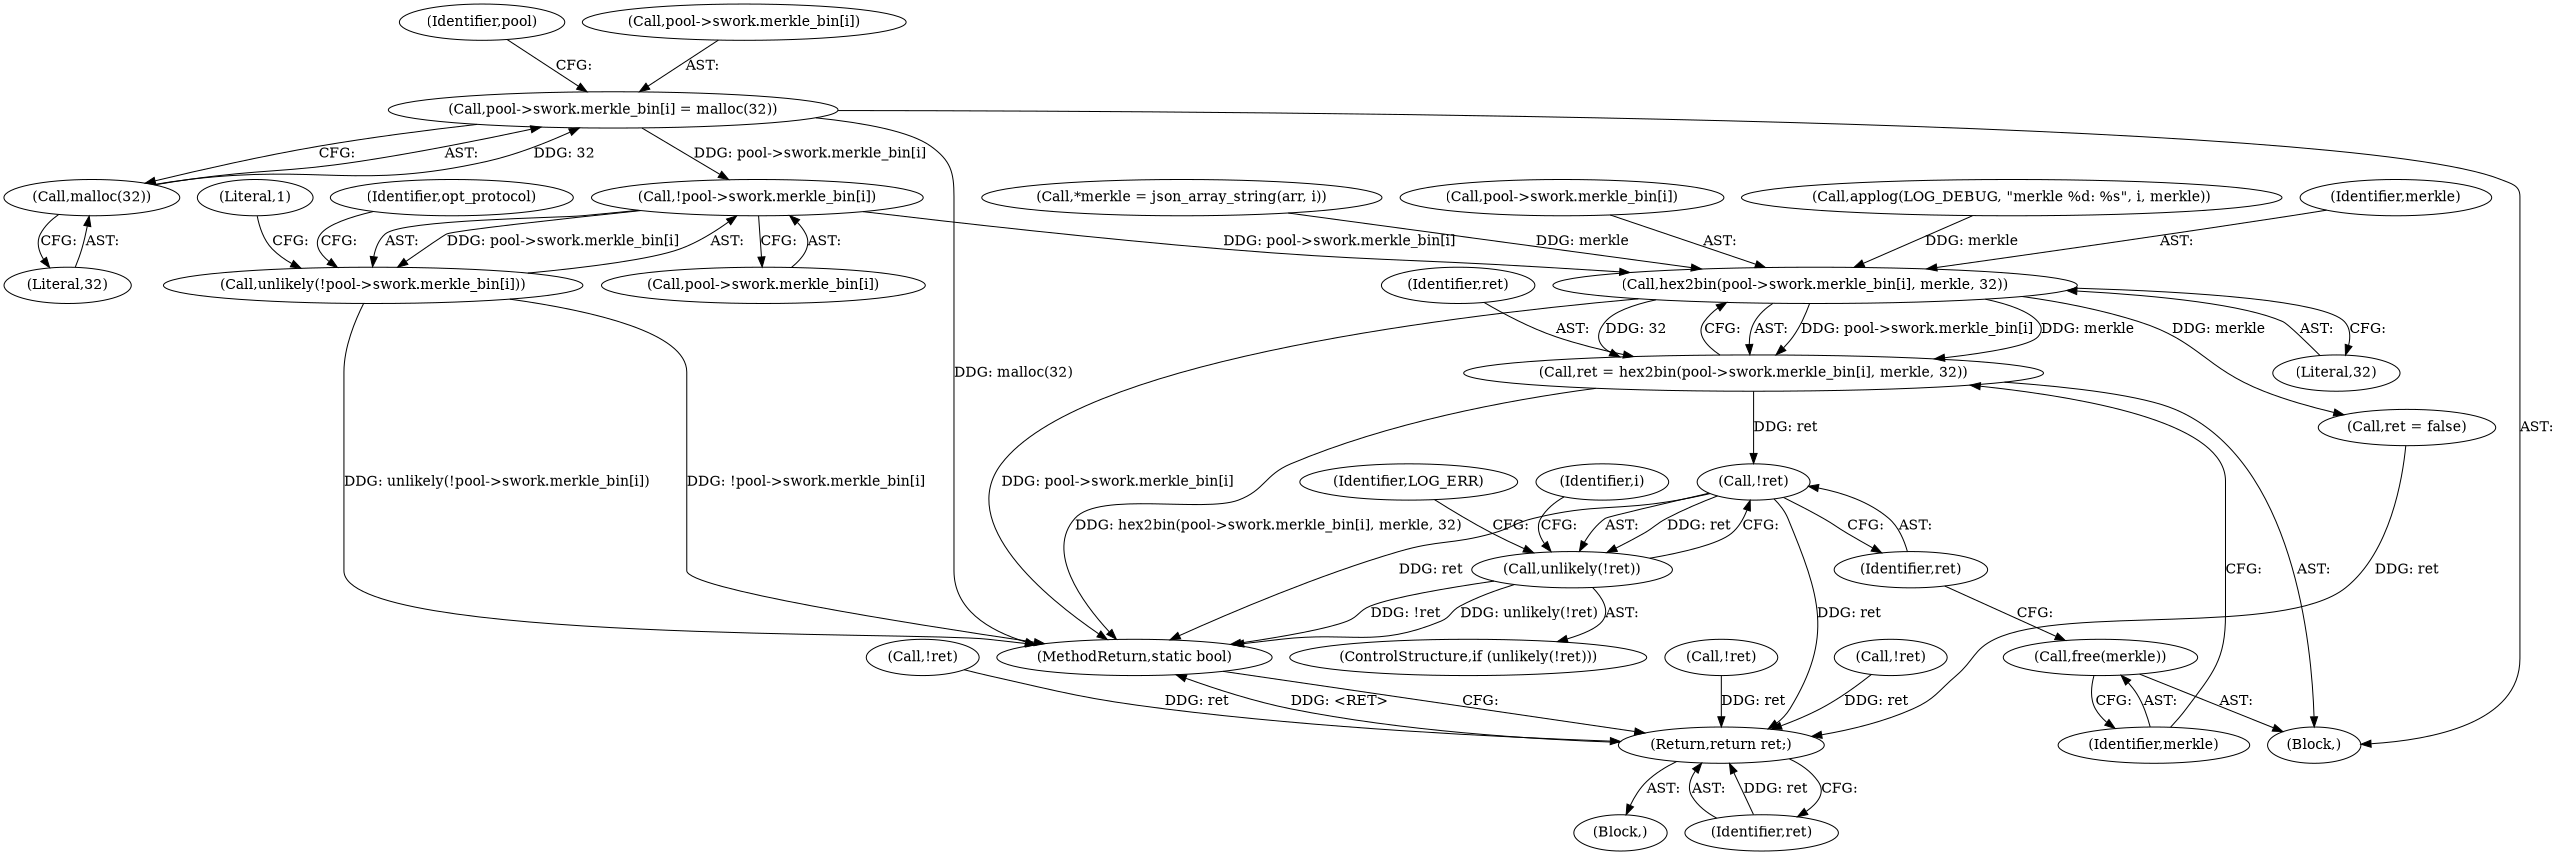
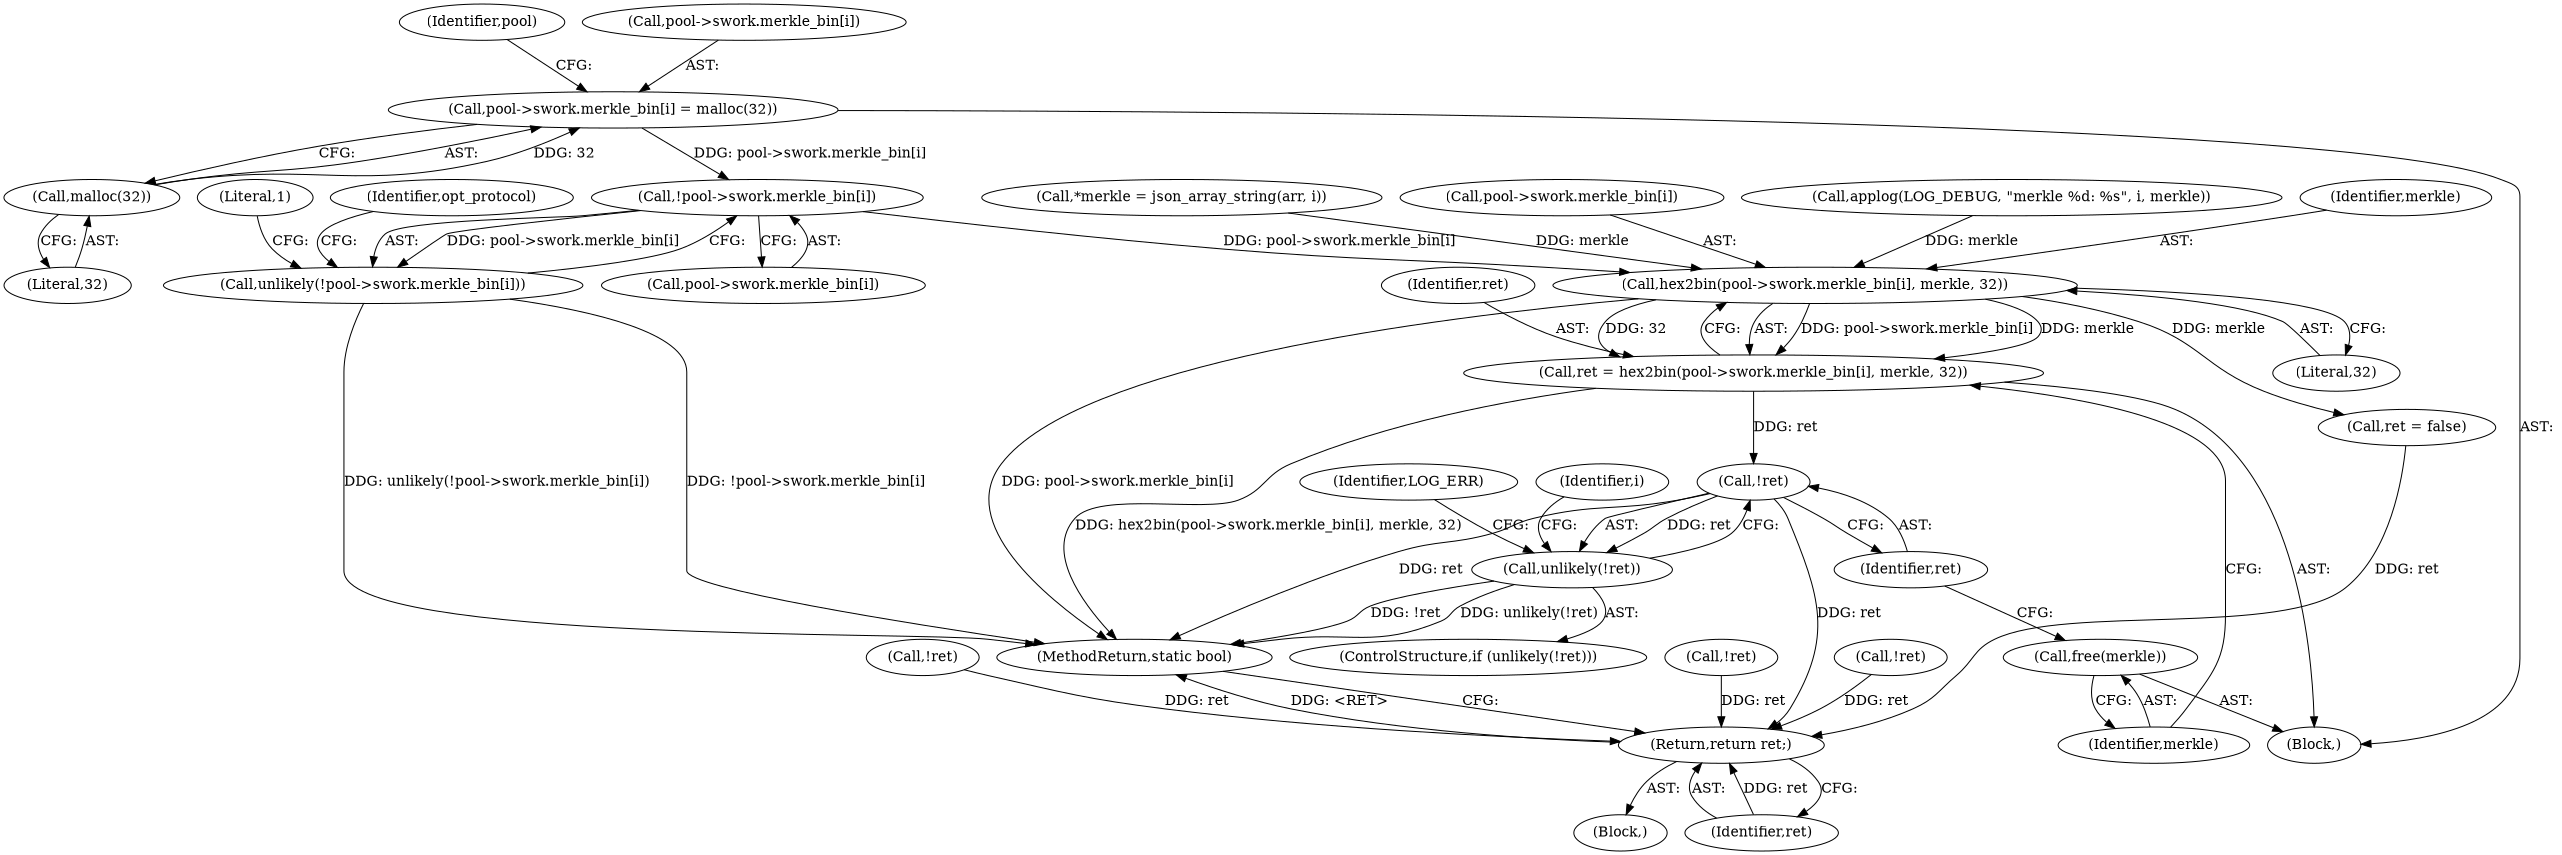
edge "(Call,unlikely(!pool->swork.merkle_bin[i]))" -> "(Call,!pool->swork.merkle_bin[i])": label "AST: " -> "CFG: "
edge "(Call,pool->swork.merkle_bin[i] = malloc(32))" -> "(MethodReturn,static bool)": removed, label "DDG: malloc(32)"
